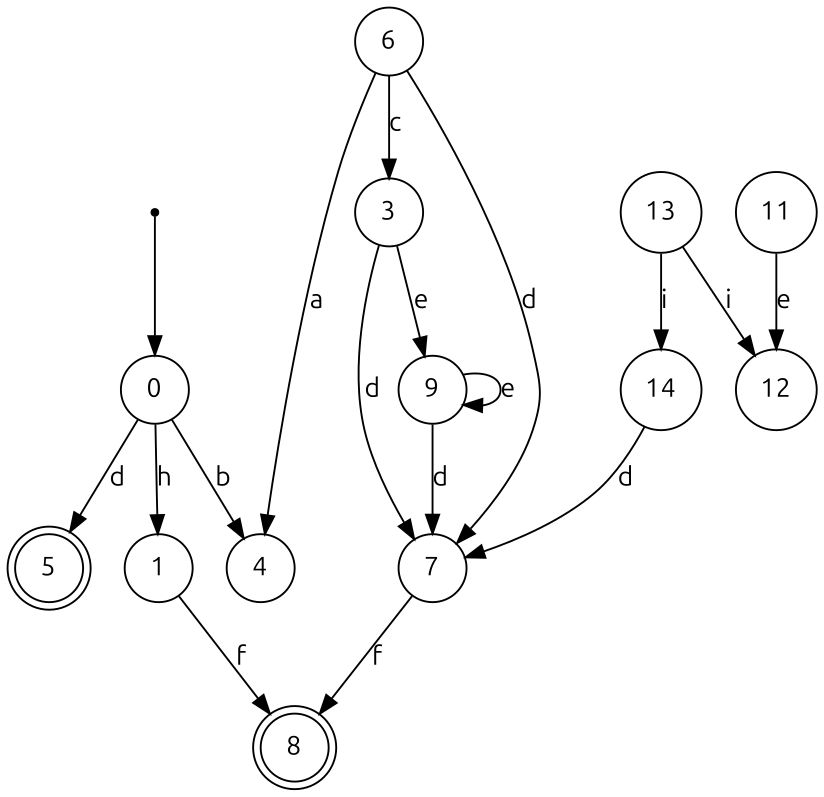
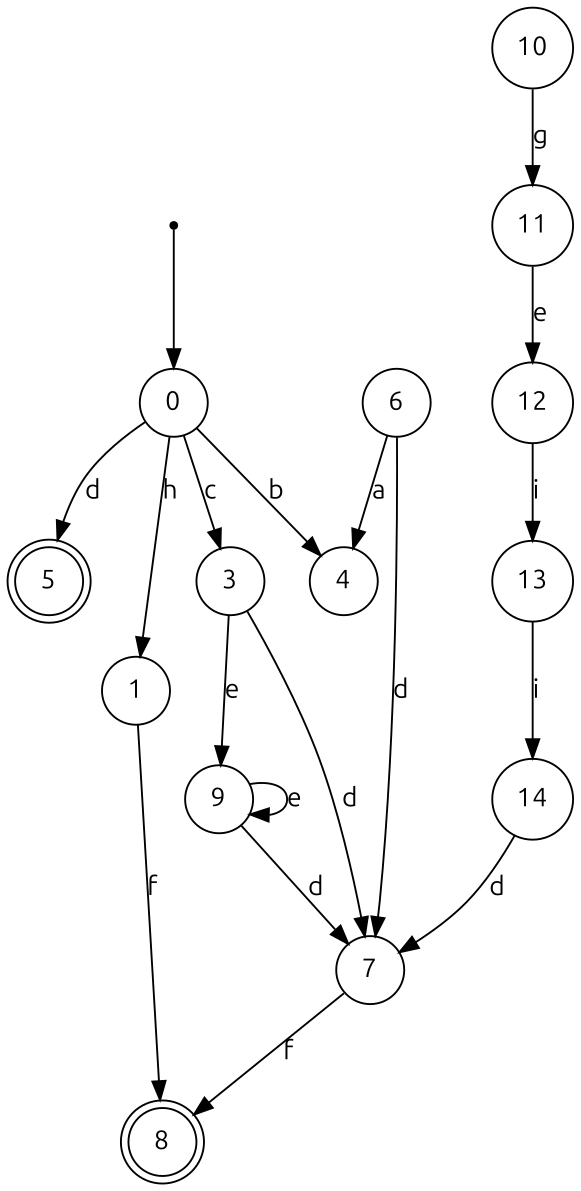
node "10": added
edge "6" -> "3": now "0" -> "3"
edge "13" -> "12": reversed
